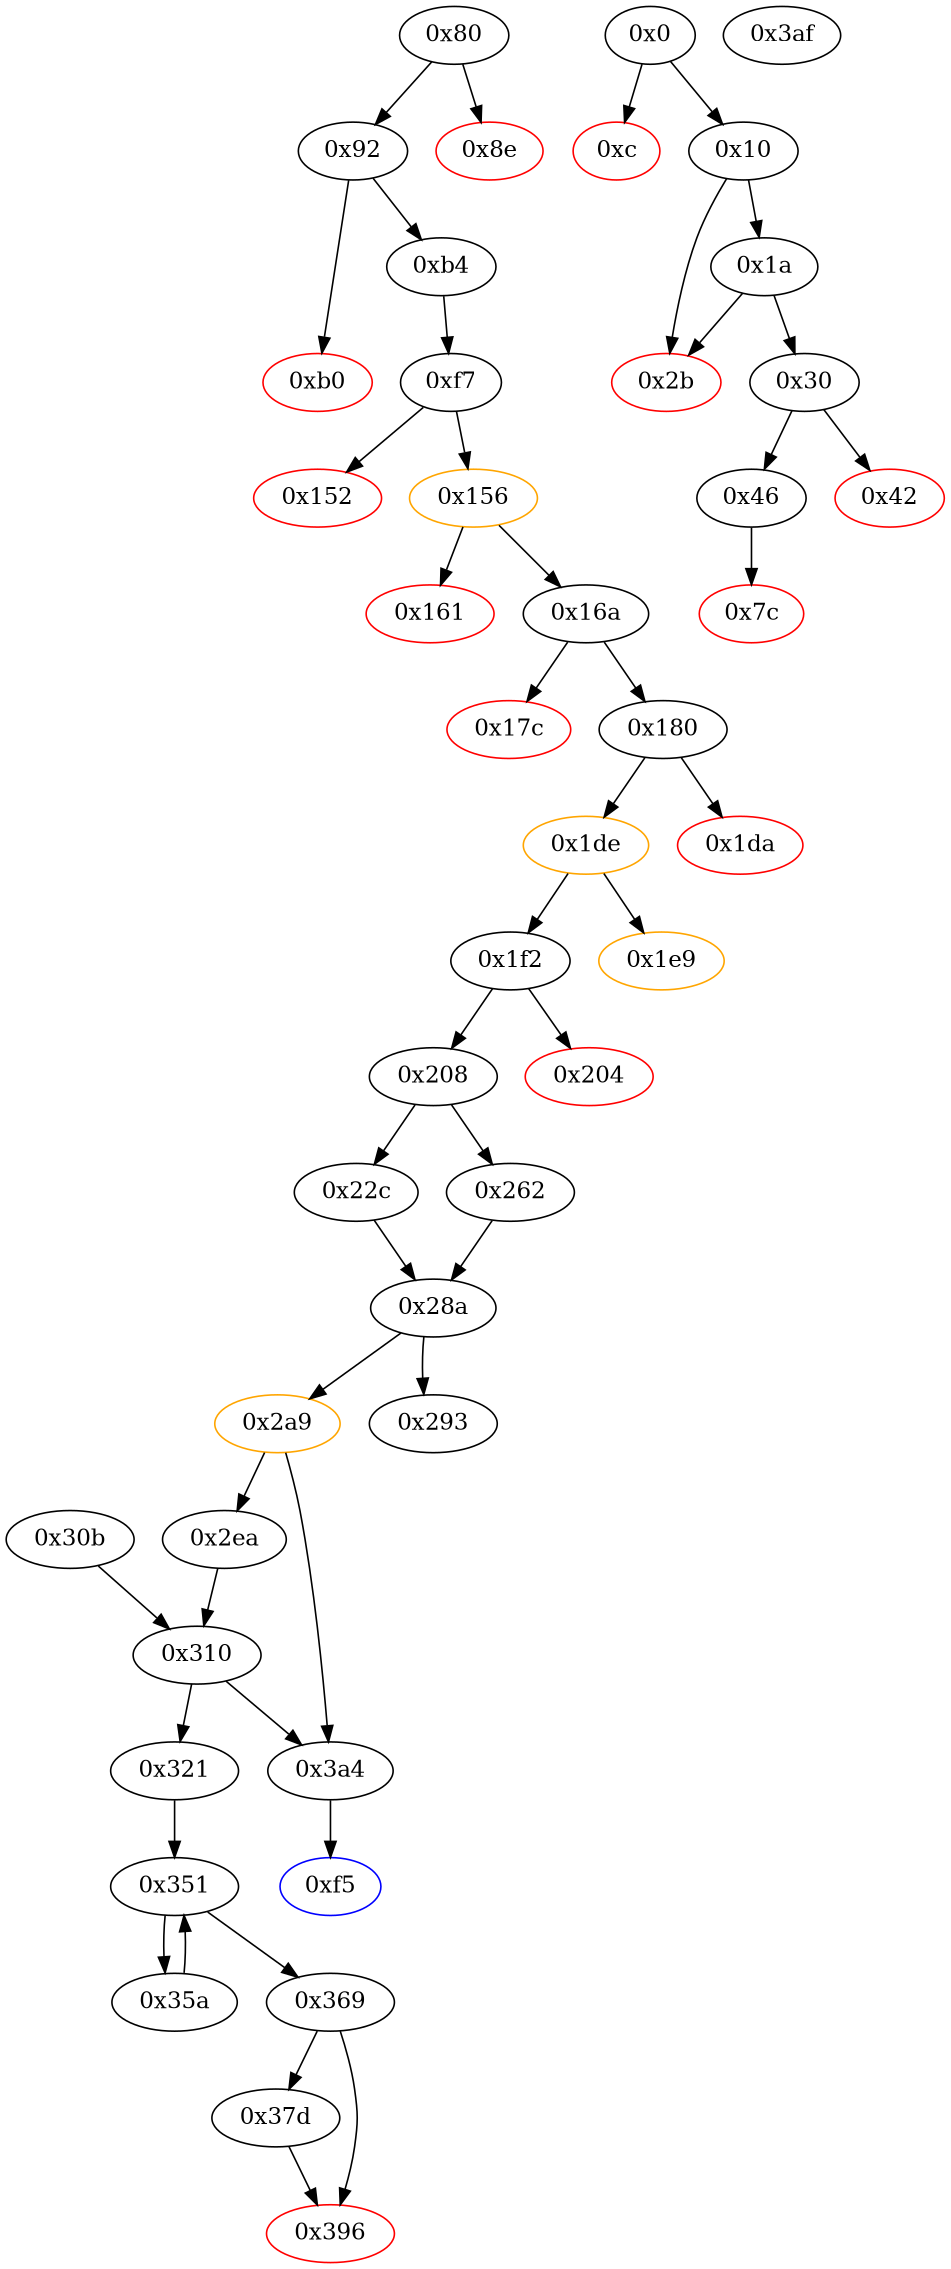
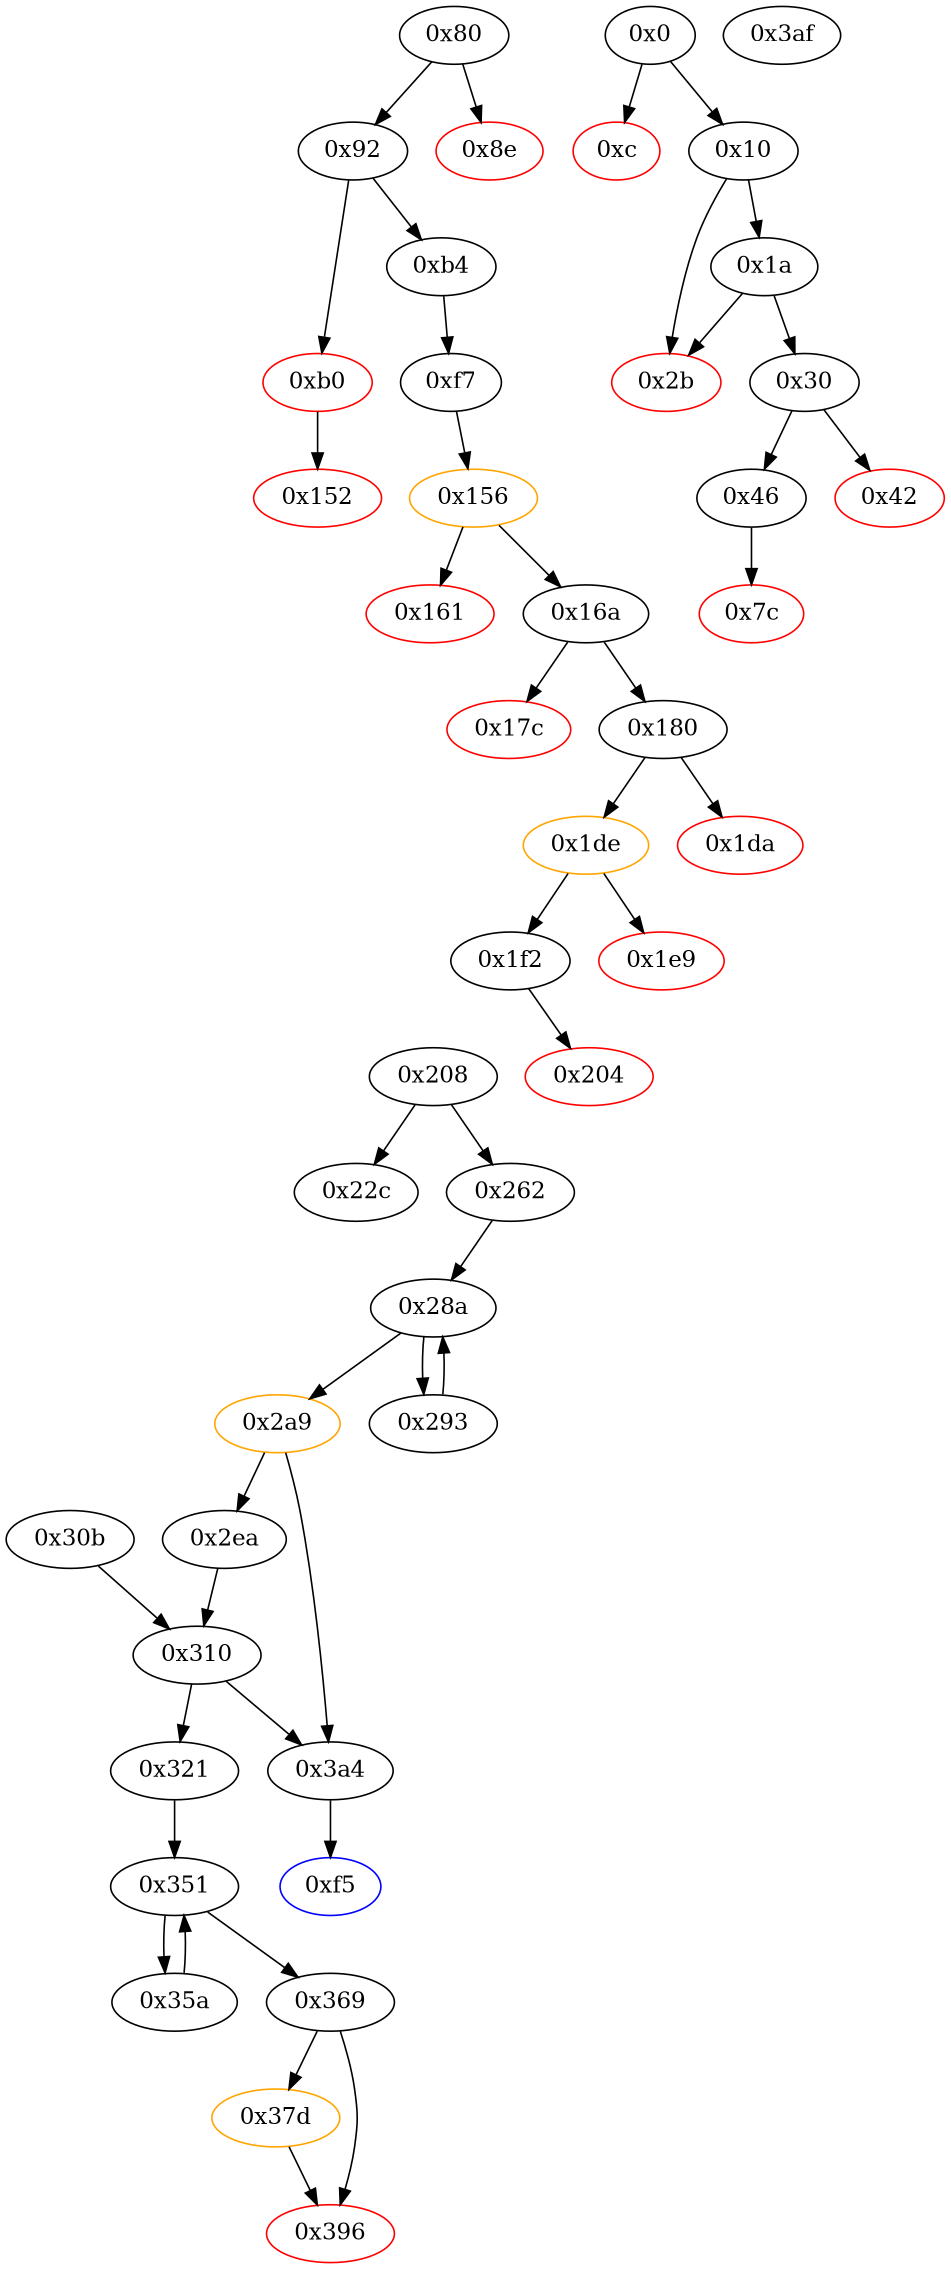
edge "0xf7" -> "0x152": now "0xb0" -> "0x152"
node "0x1e9": color orange -> red
edge "0x1f2" -> "0x208": removed
edge "0x22c" -> "0x28a": now "0x293" -> "0x28a"
node "0x37d": color black -> orange
